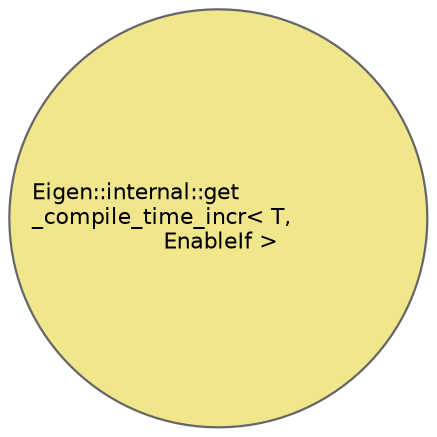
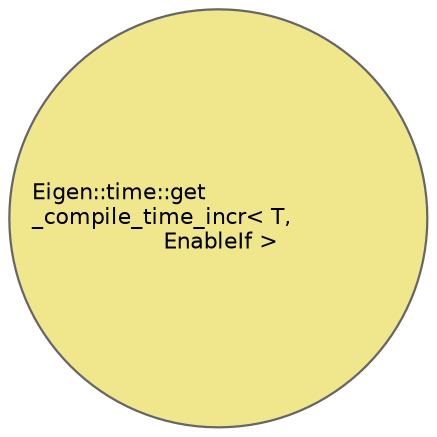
node "Eigen::internal::get _compile_time_incr< T, EnableIf >": label "Eigen::internal::get _compile_time_incr< T, EnableIf >" -> "Eigen::time::get _compile_time_incr< T, EnableIf >"
